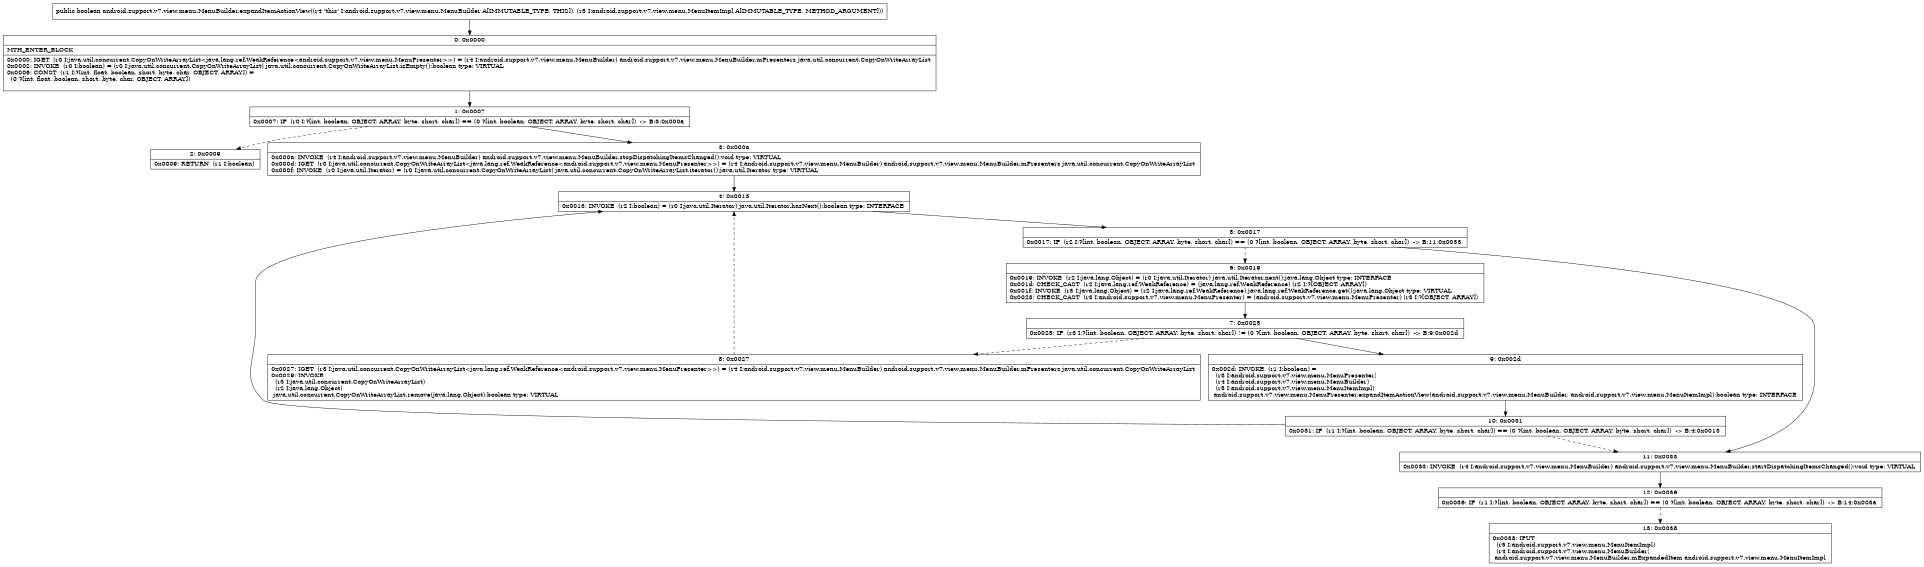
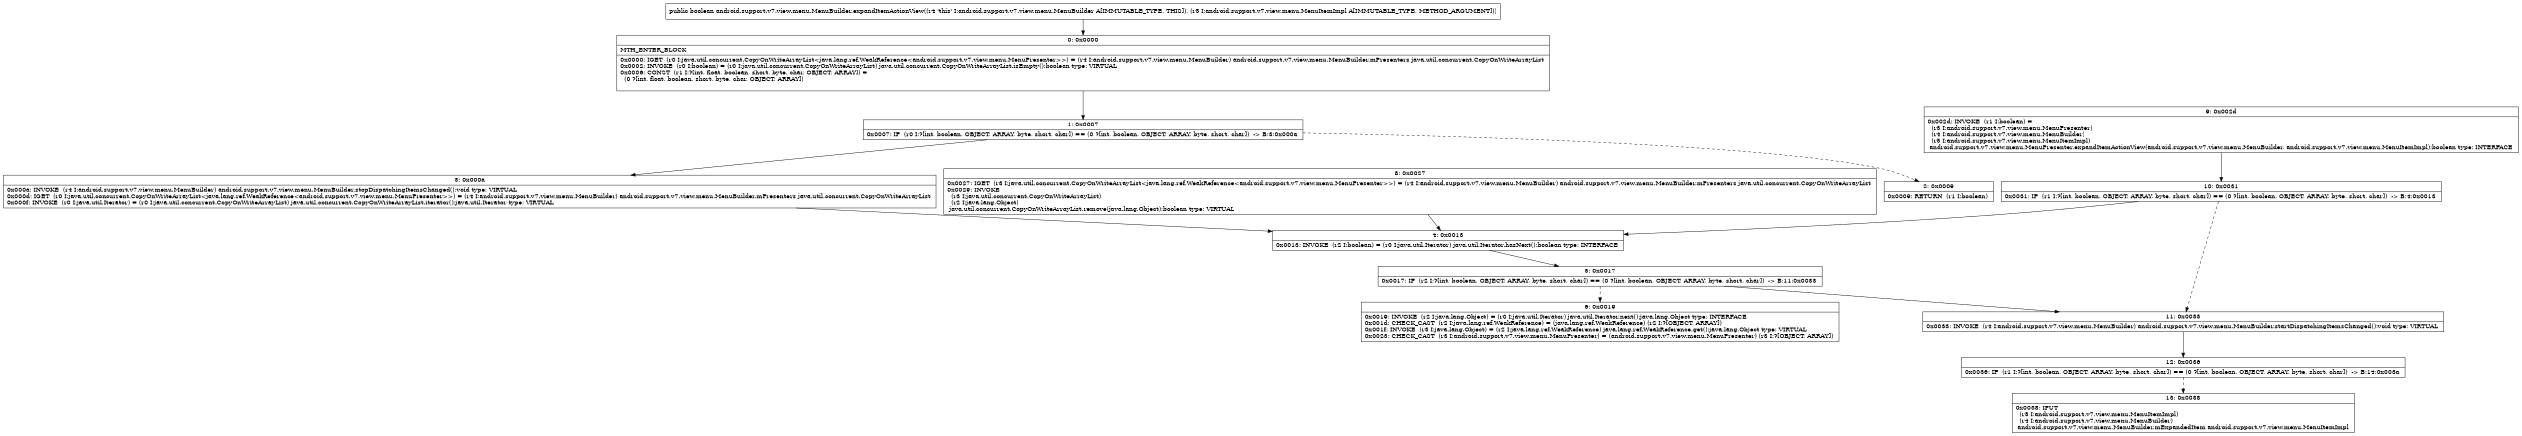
edge "8: 0x0027" -> "4: 0x0013": style dashed -> solid
node "7: 0x0025": removed
